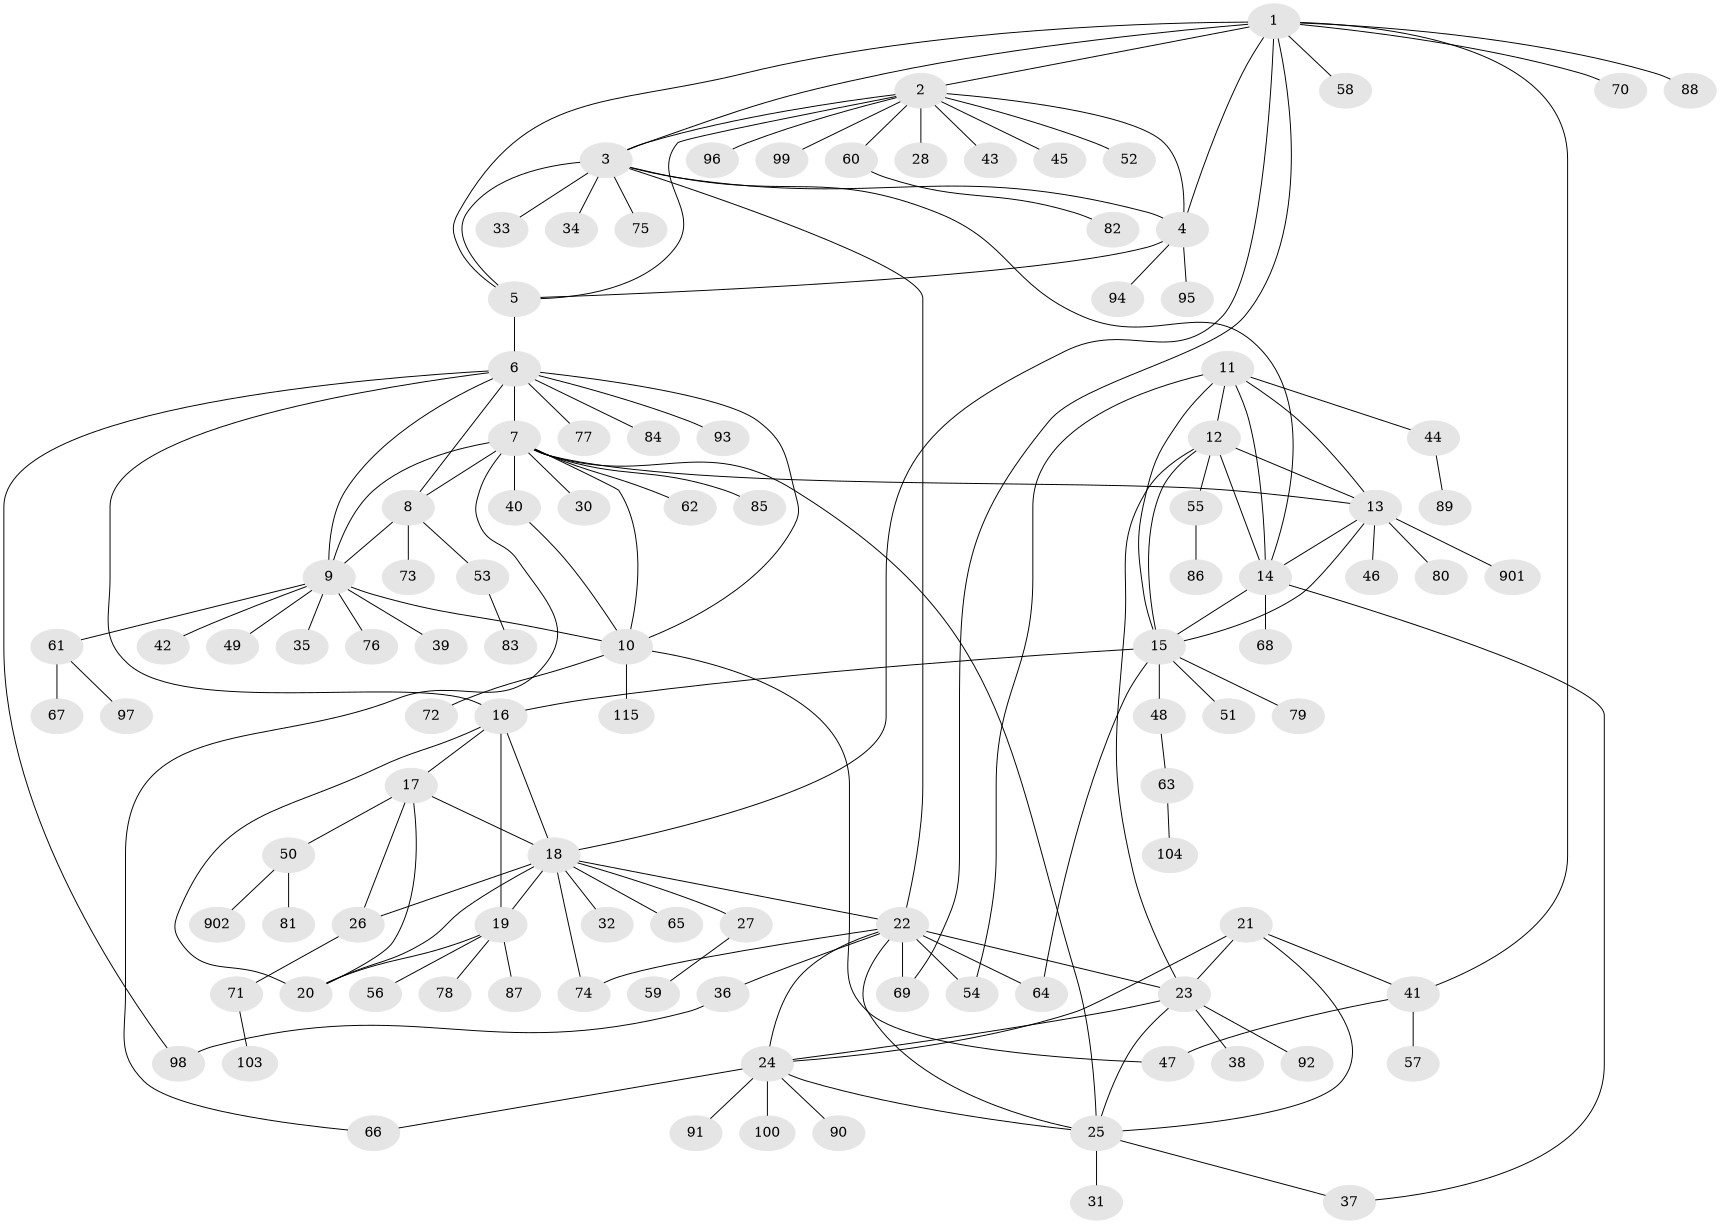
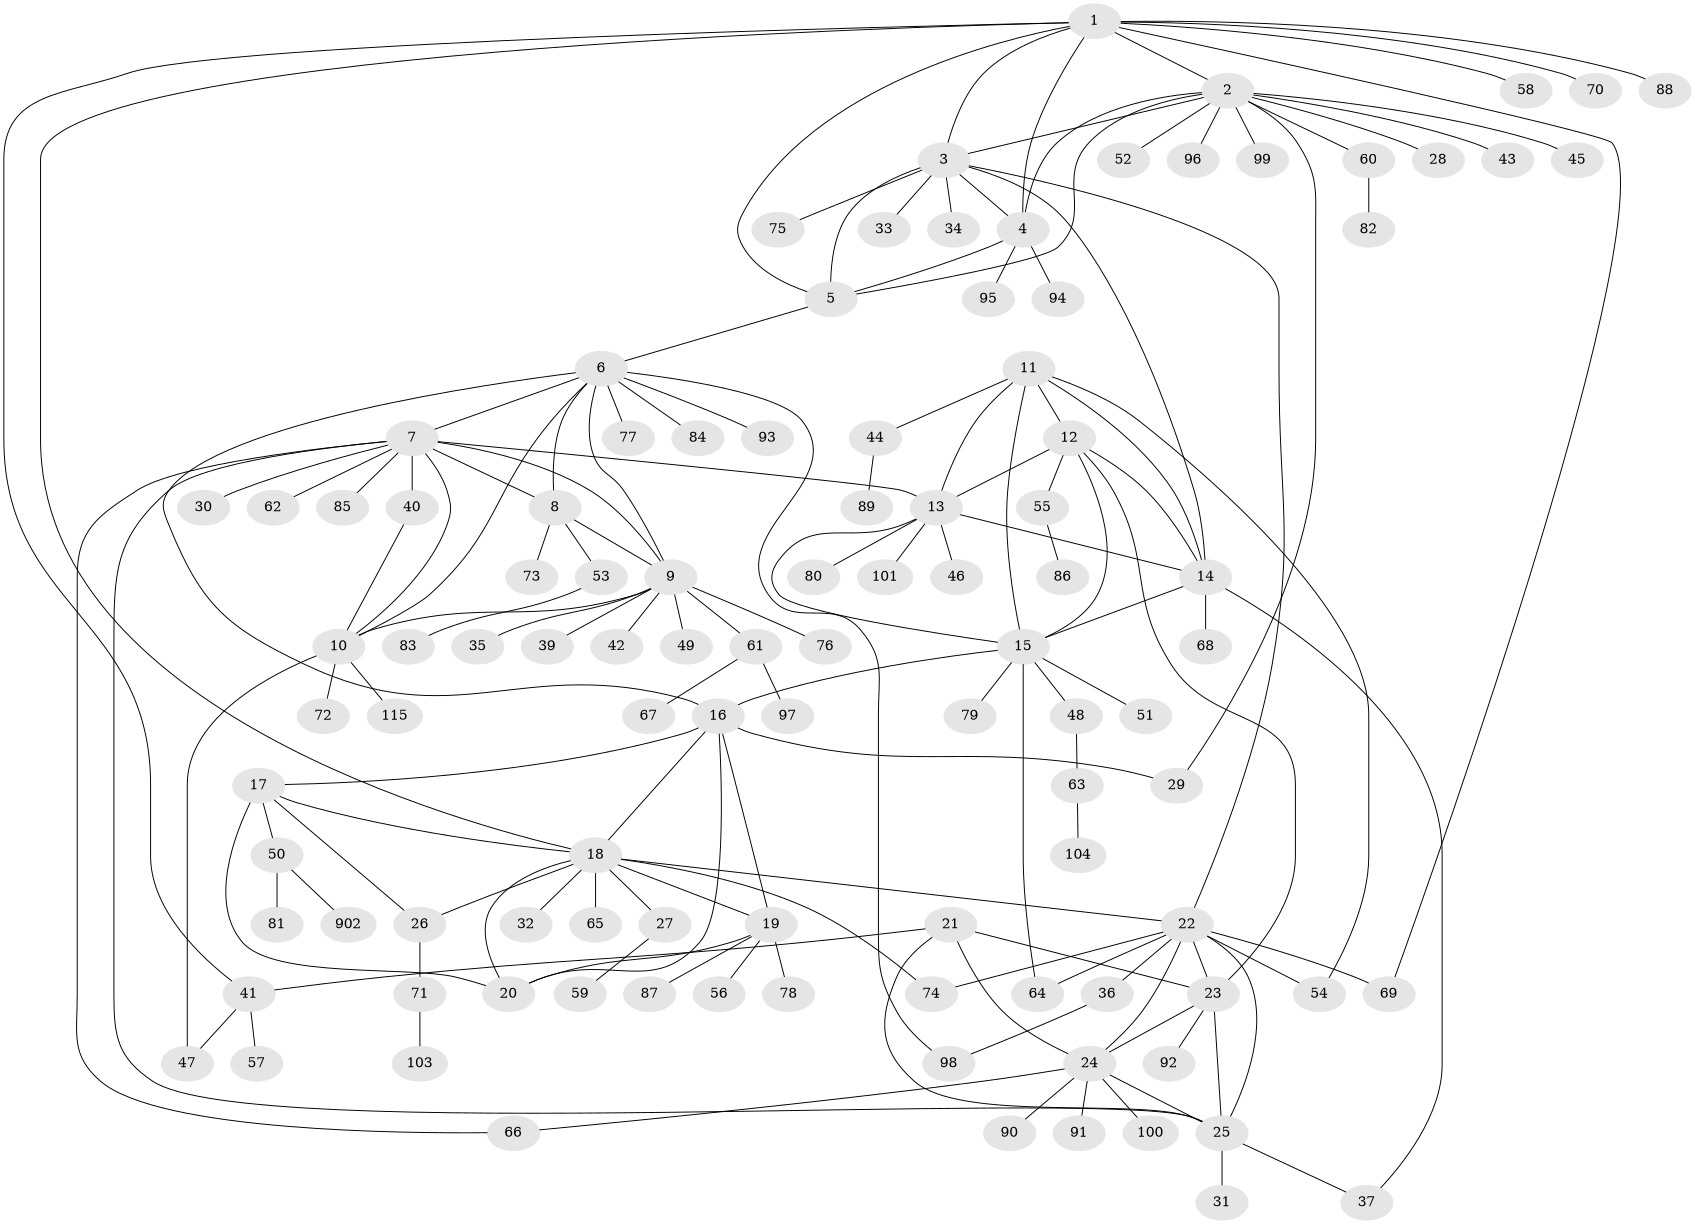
node "901": label "901" -> "101"
node "29": added
node "38": removed
